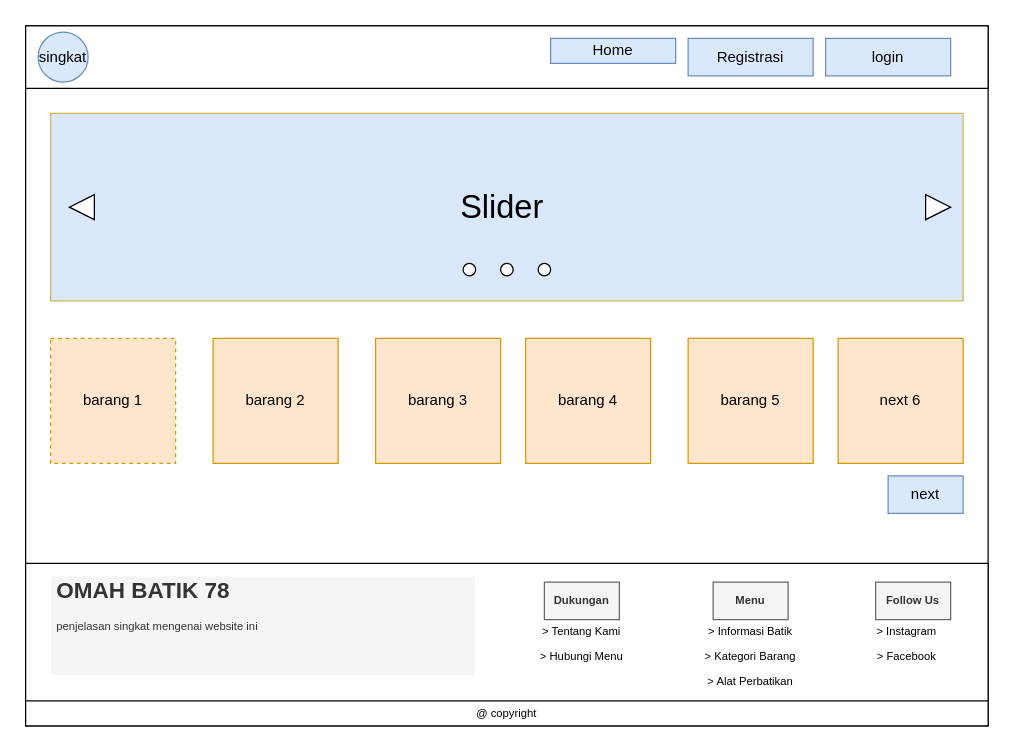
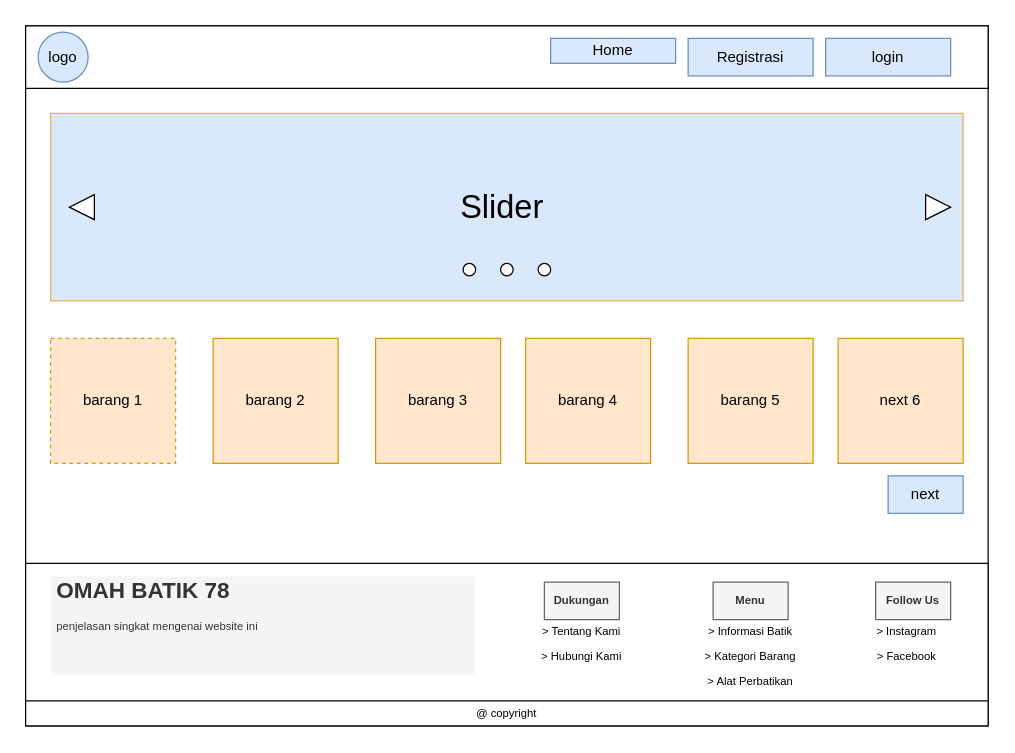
node "singkat": label "singkat" -> "logo"
node "> Hubungi Menu": label "> Hubungi Menu" -> "> Hubungi Kami"
